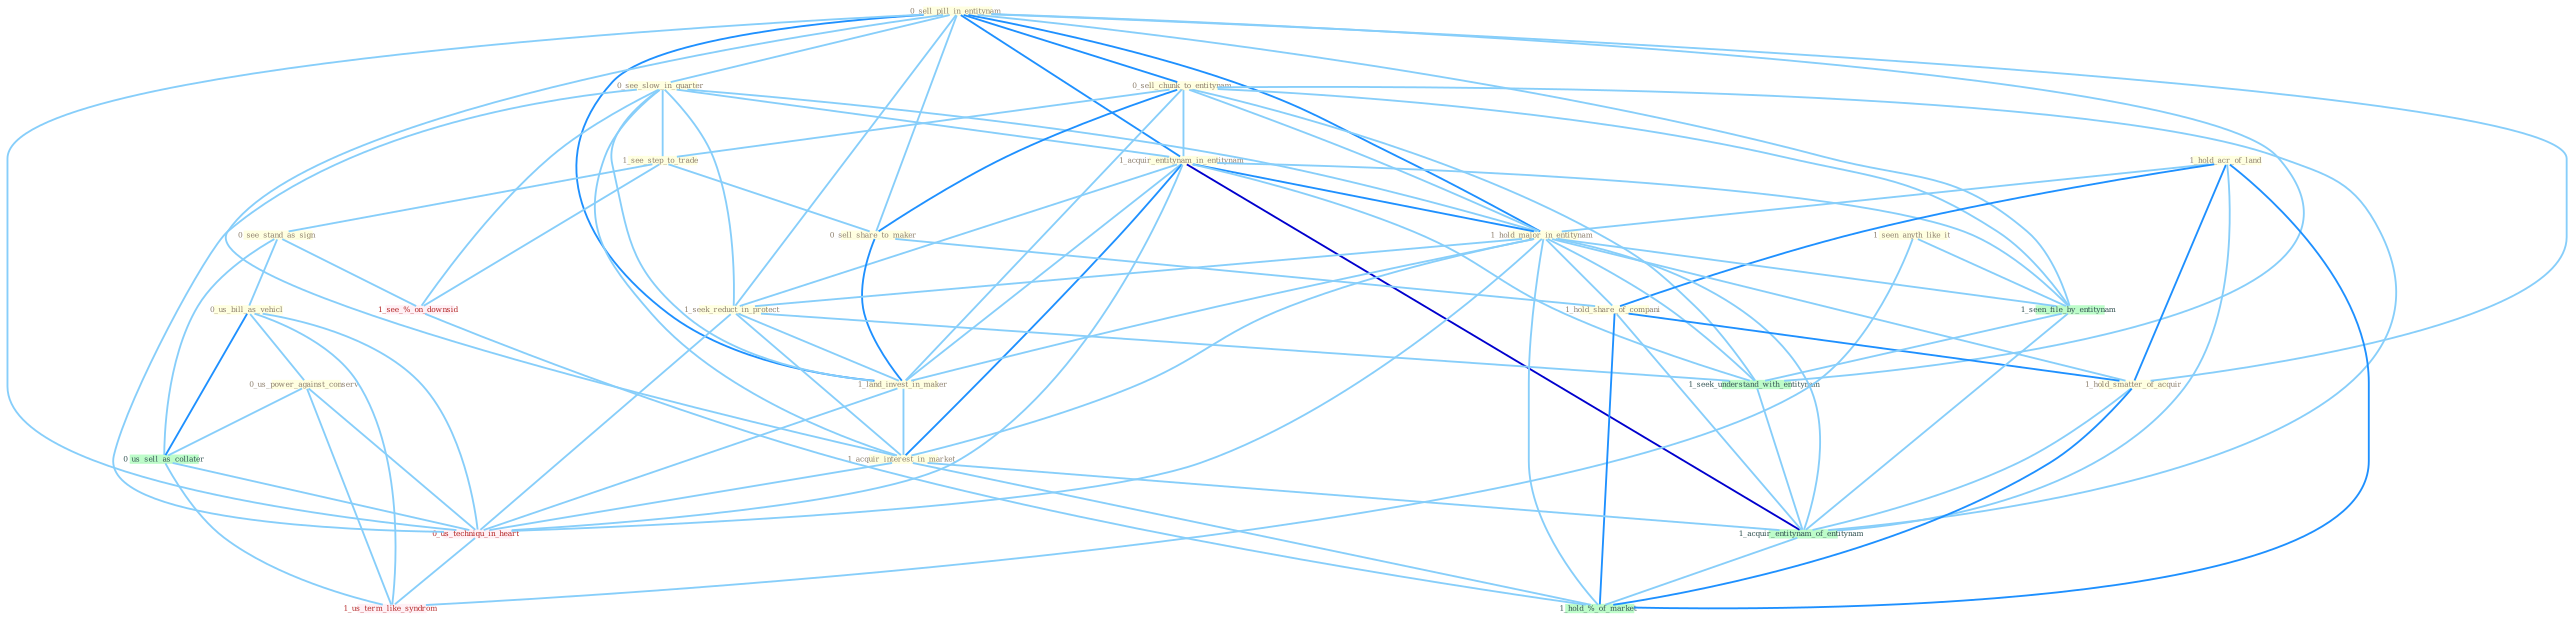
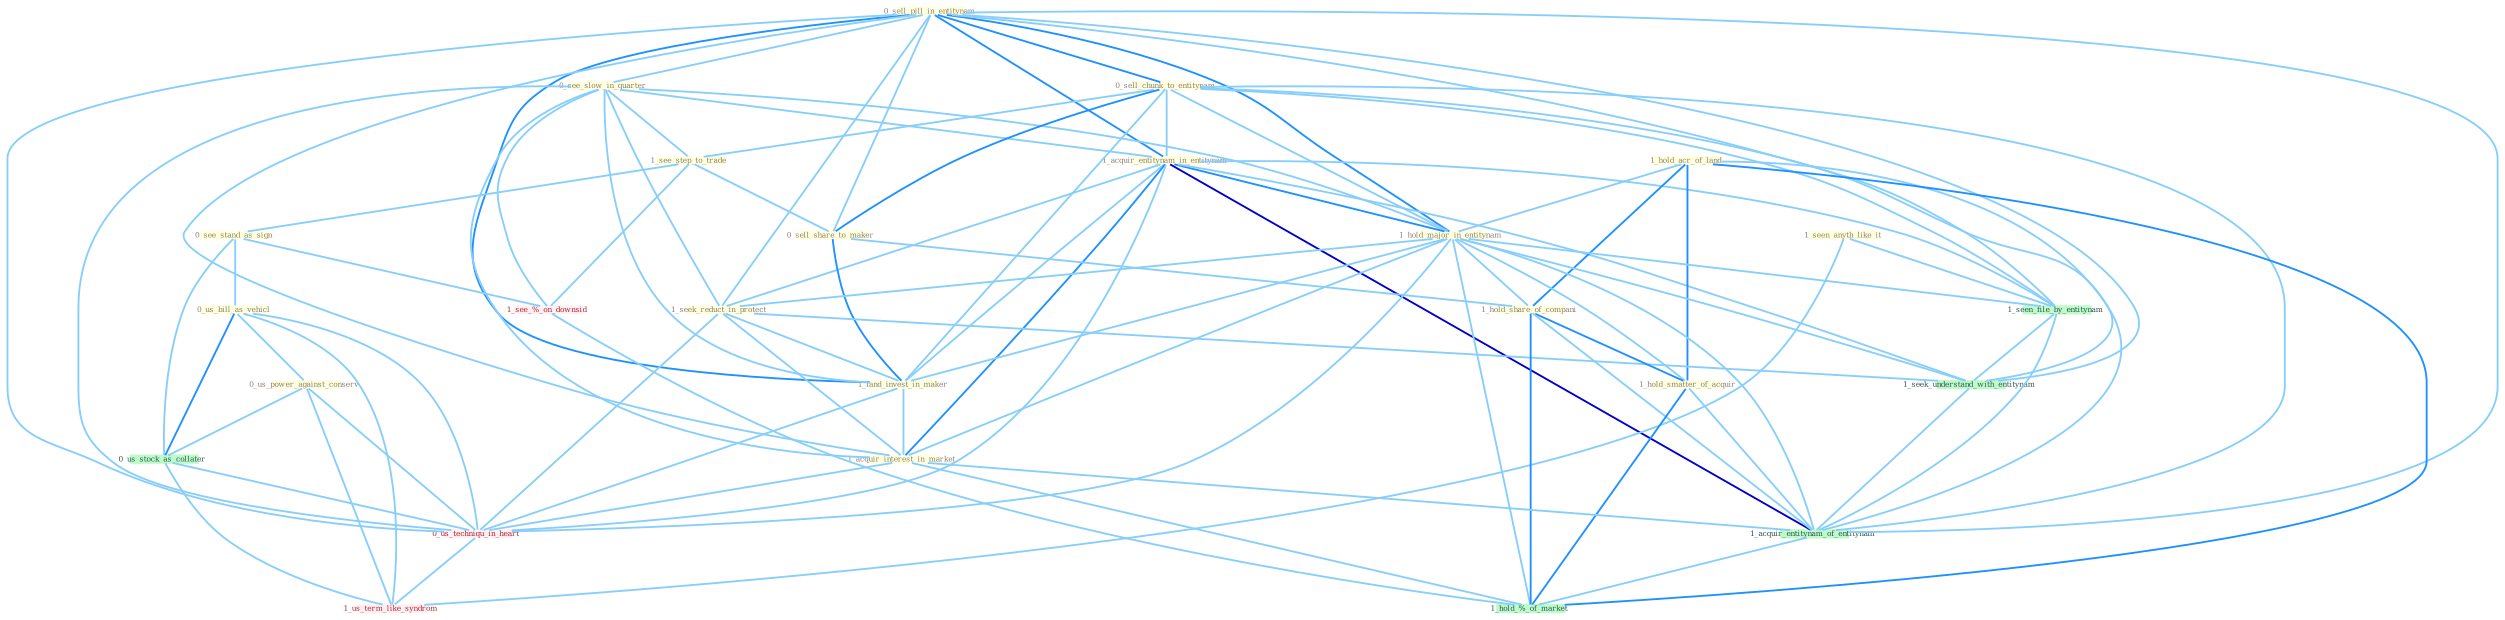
edge "0_sell_pill_in_entitynam" -- "1_hold_smatter_of_acquir": now "0_sell_pill_in_entitynam" -- "1_acquir_entitynam_of_entitynam"
node "0_us_sell_as_collater": label "0_us_sell_as_collater" -> "0_us_stock_as_collater"
